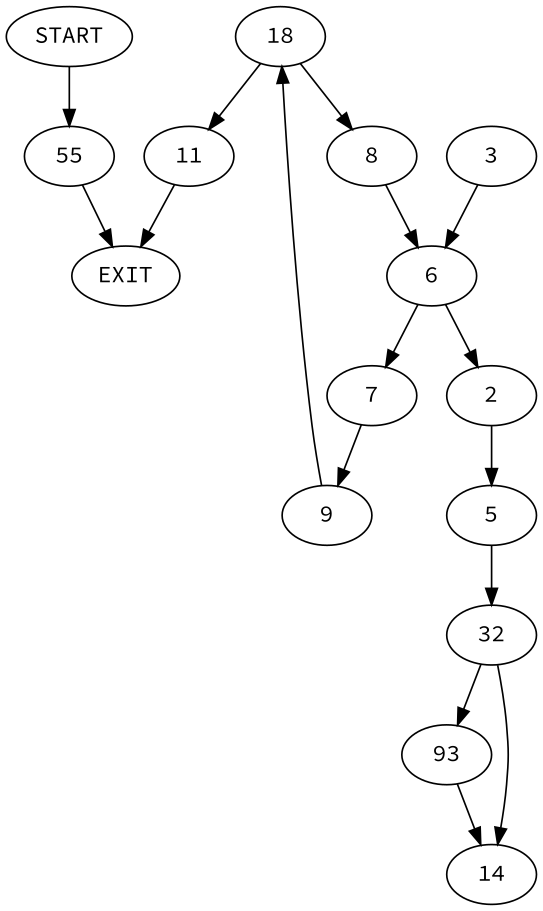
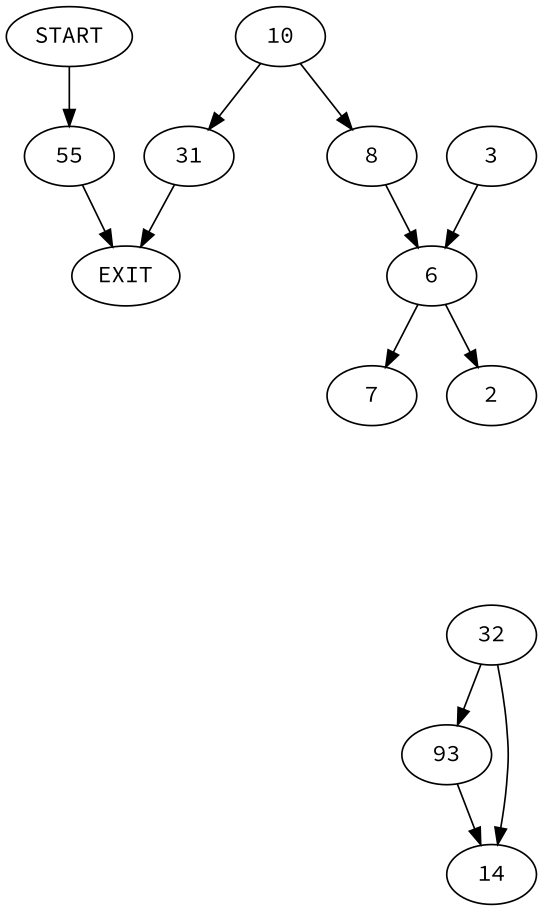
node "18": label "18" -> "10"
node "11": label "11" -> "31"
node "9": removed
node "5": removed
